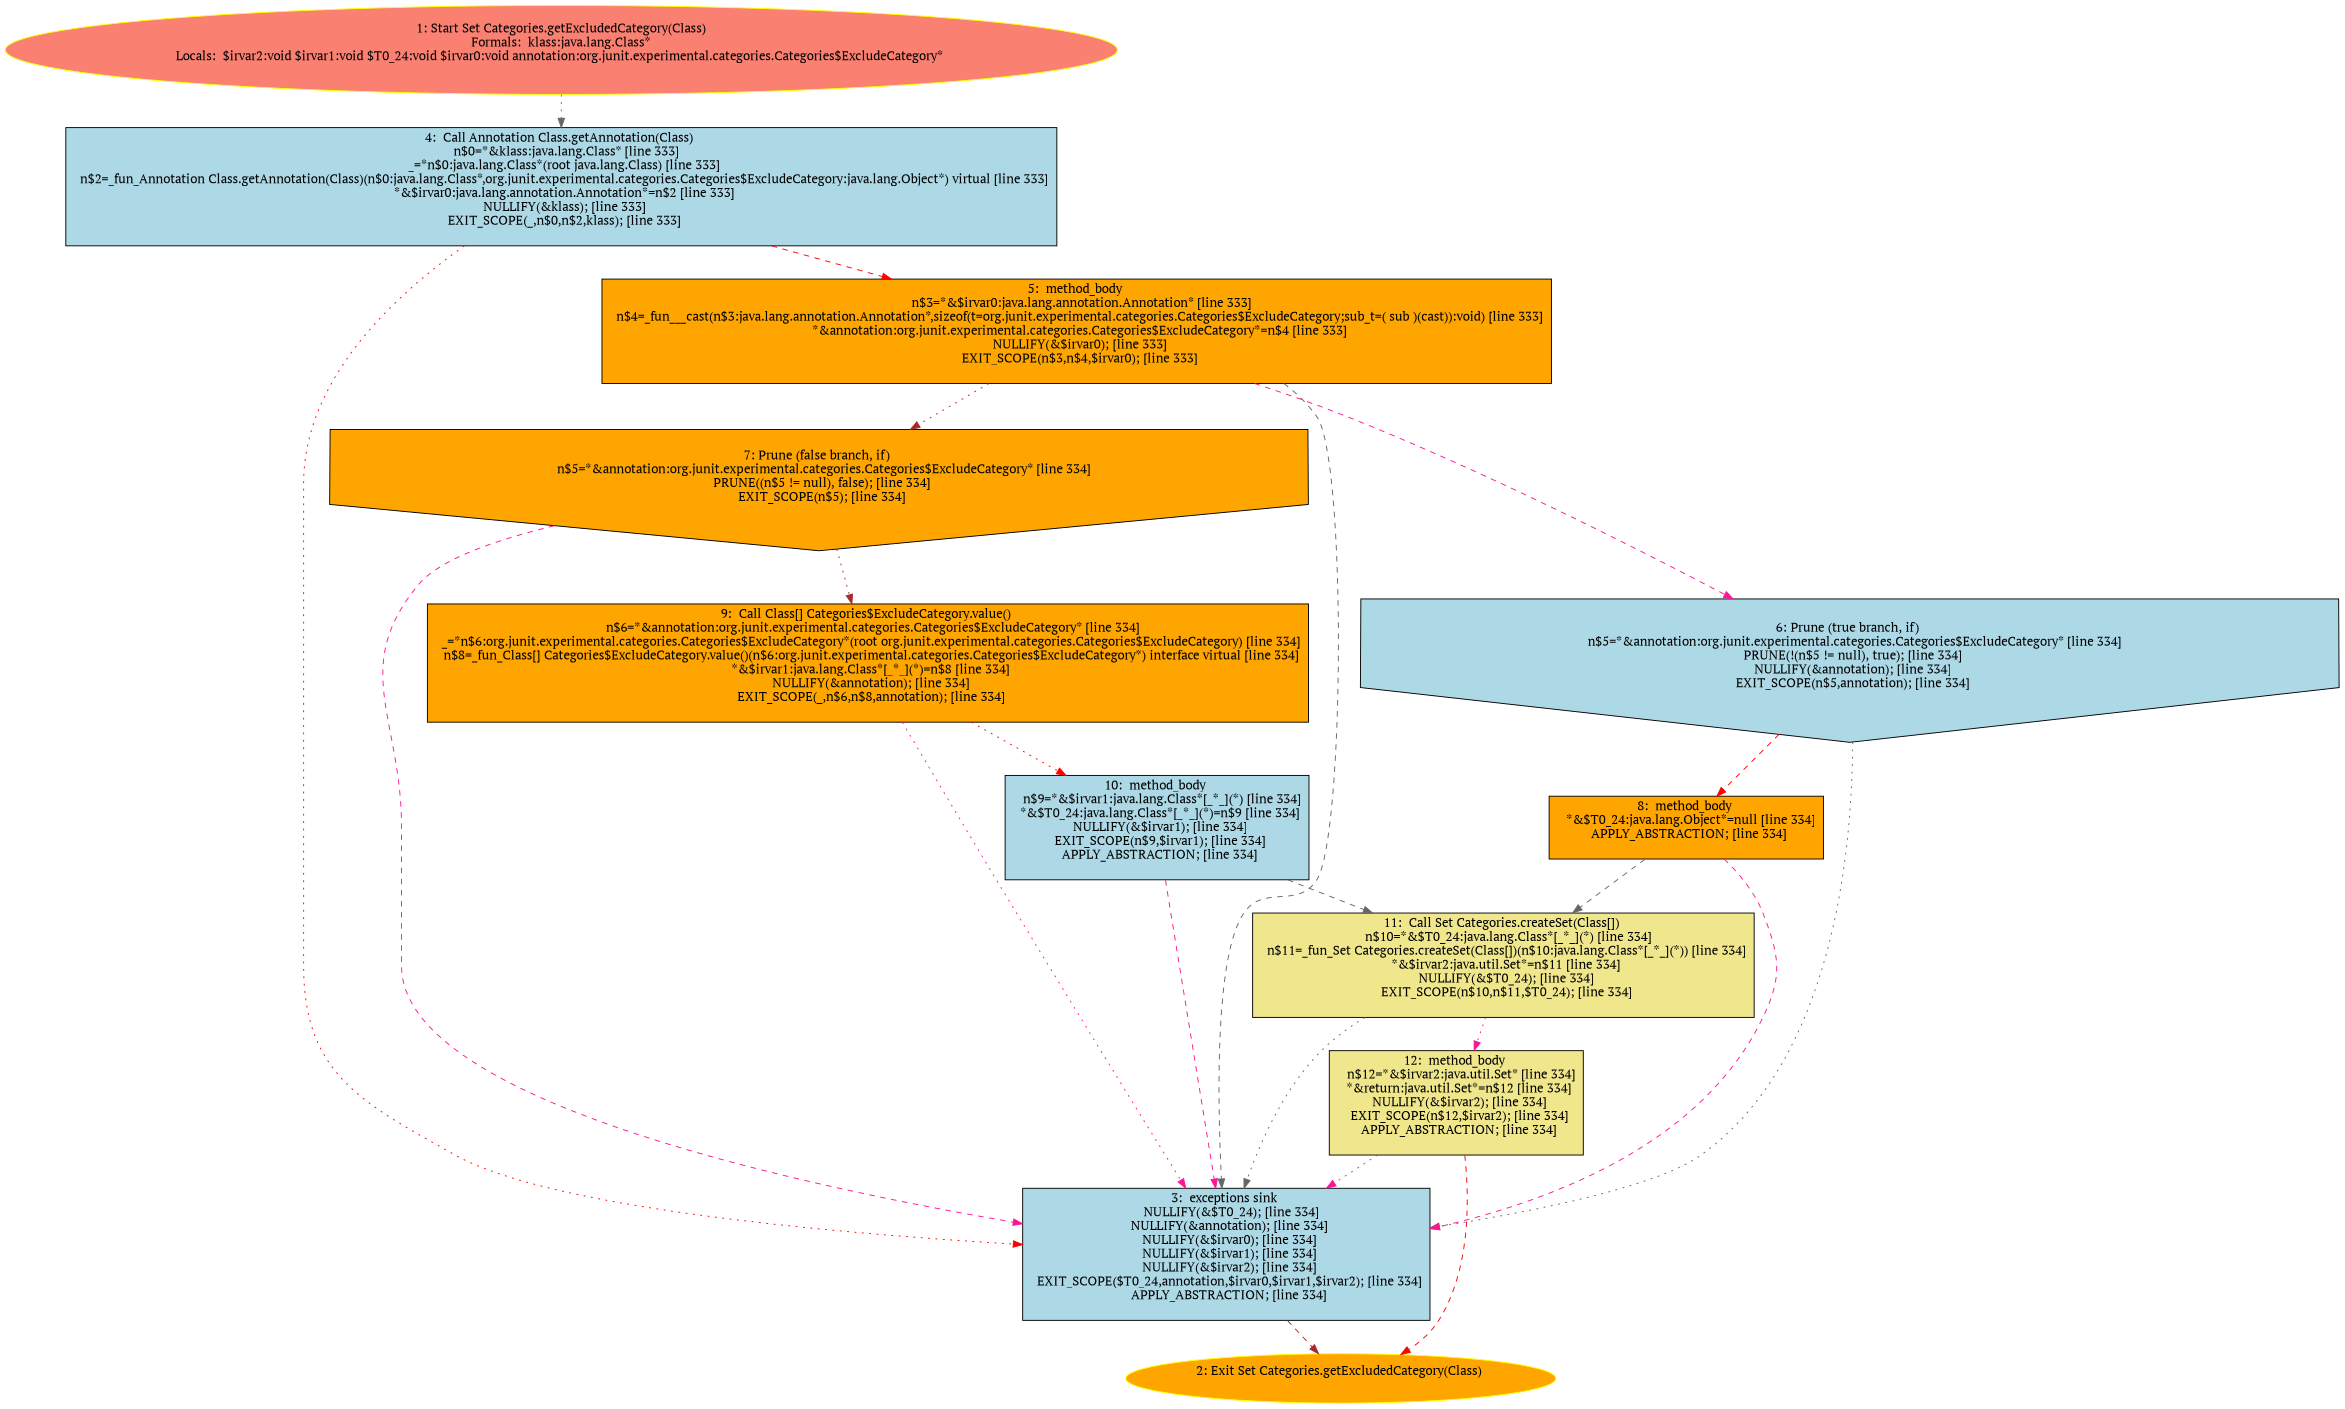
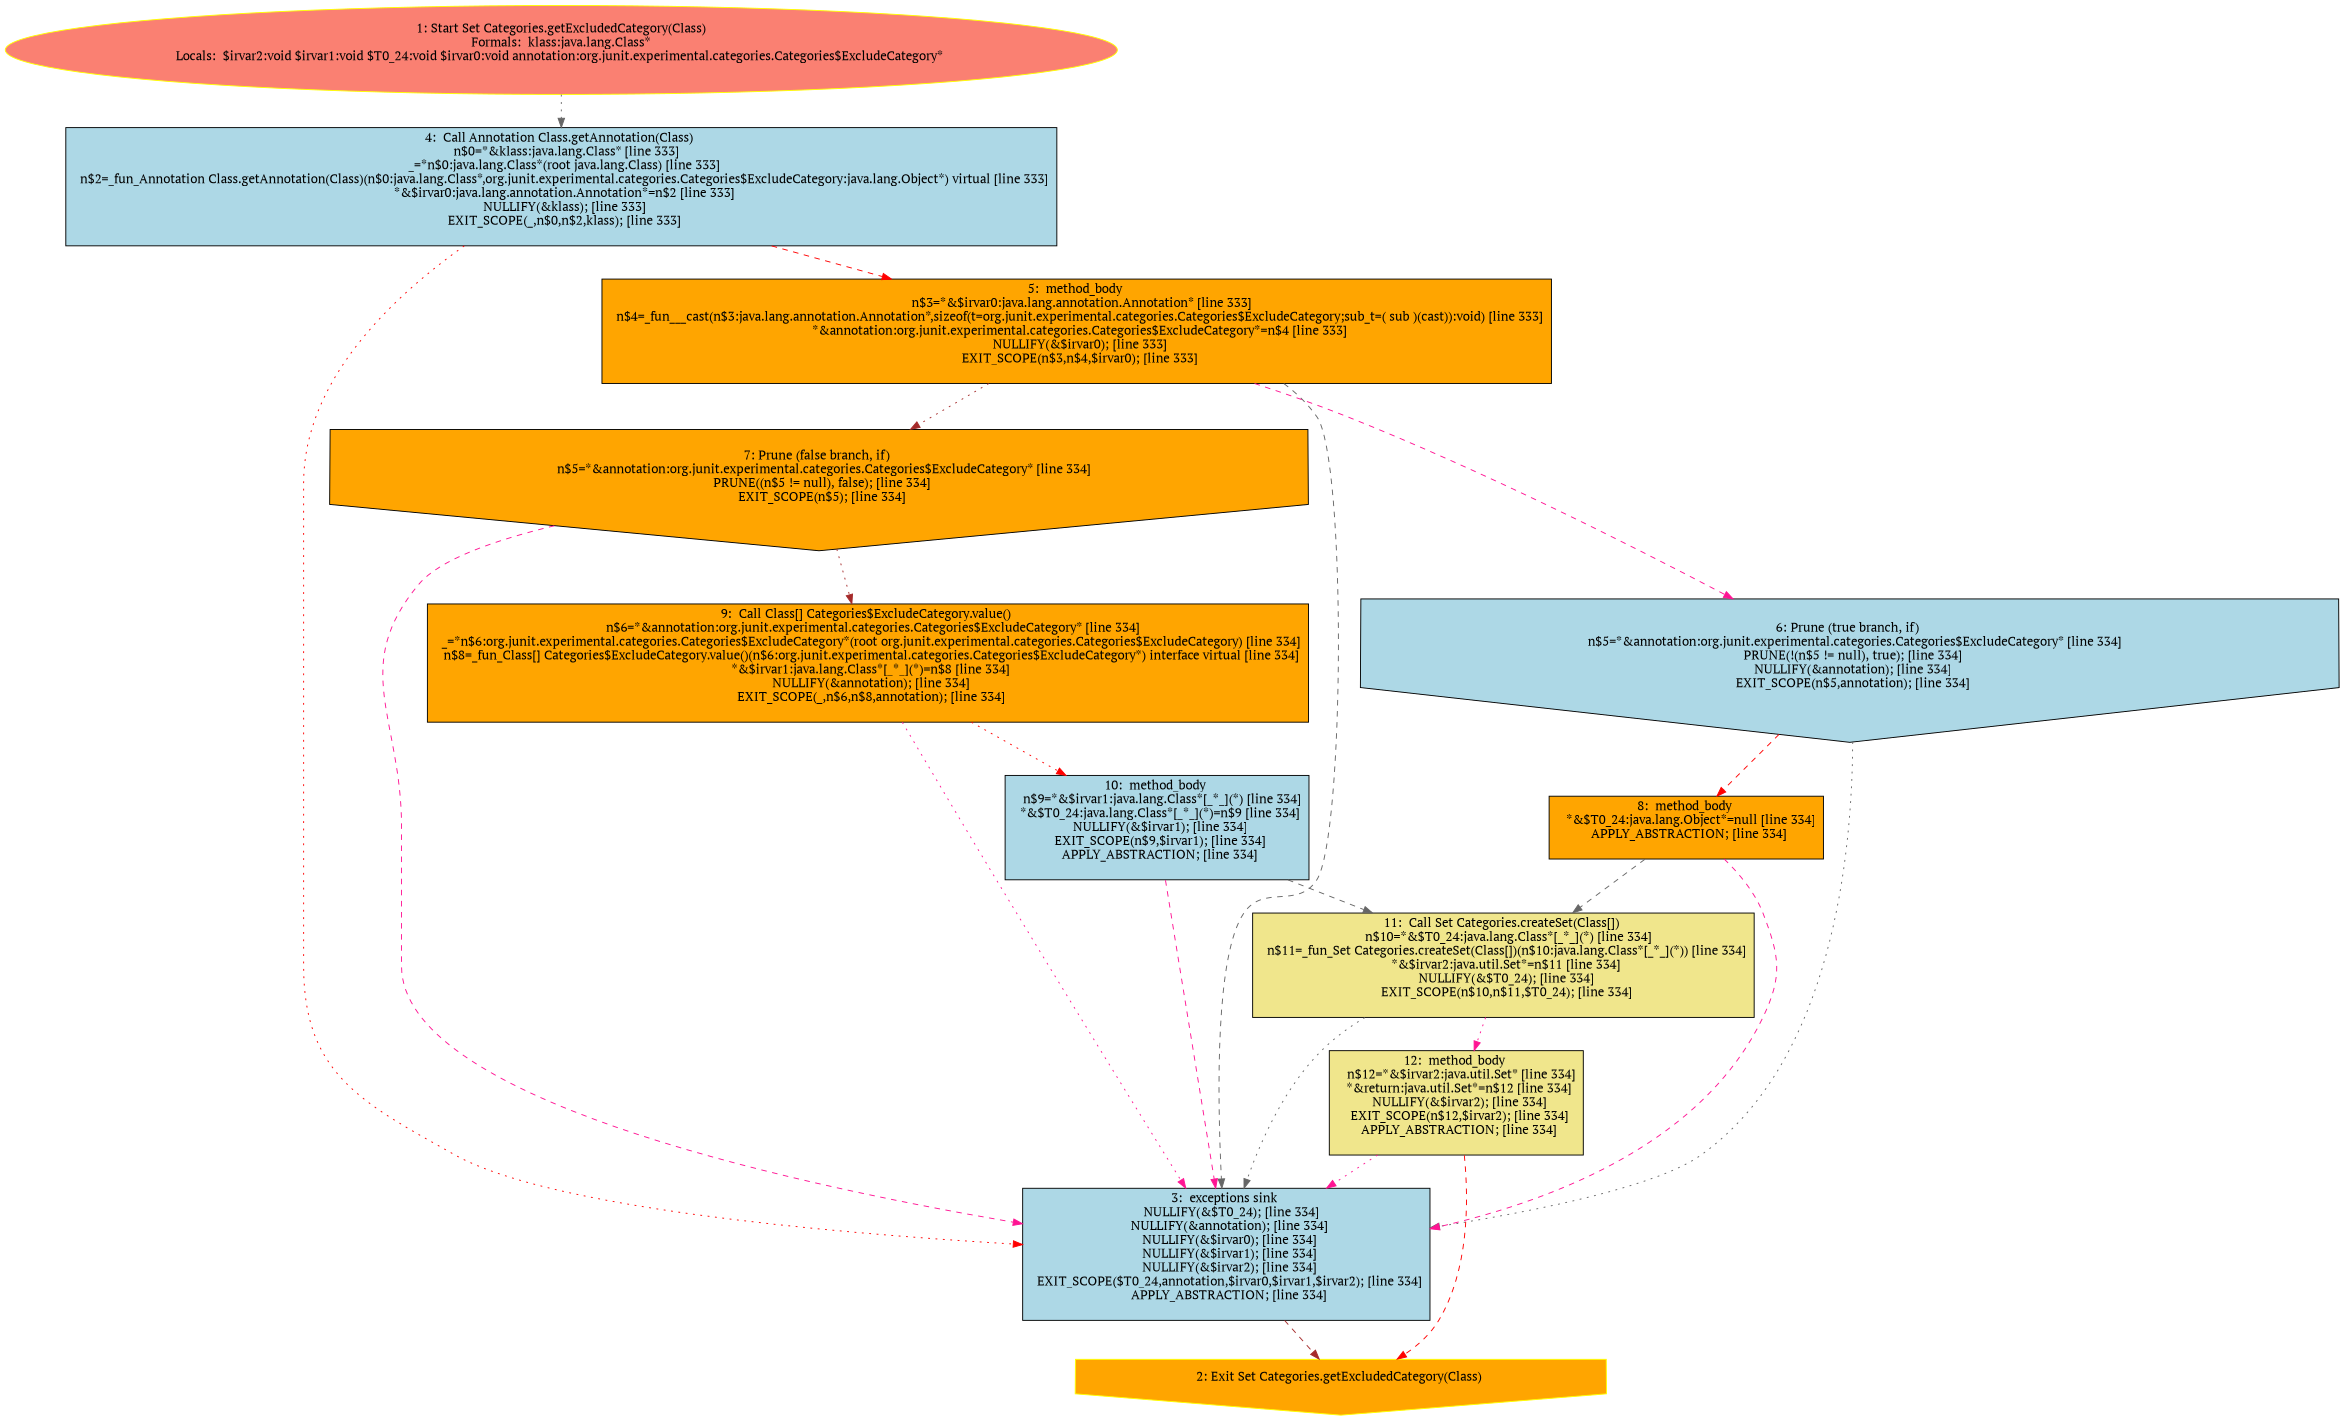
node "2: Exit Set Categories.getExcludedCategory(Class)": shape ellipse -> invhouse
